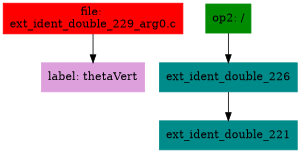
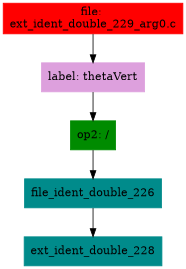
node "ext_ident_double_226": label "ext_ident_double_226" -> "file_ident_double_226"
edge "label: thetaVert" -> "op2: /": added
node "ext_ident_double_221": label "ext_ident_double_221" -> "ext_ident_double_228"
